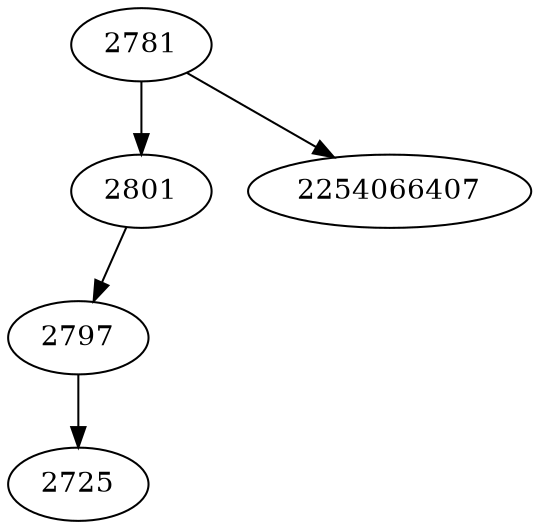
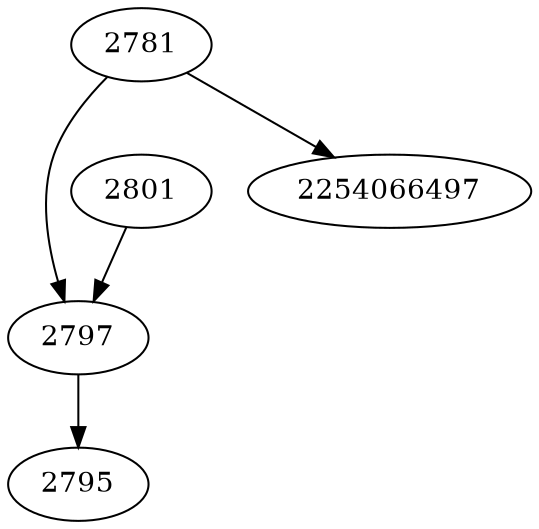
edge "2781" -> "2801": now "2781" -> "2797"
node "2254066407": label "2254066407" -> "2254066497"
node "2725": label "2725" -> "2795"
